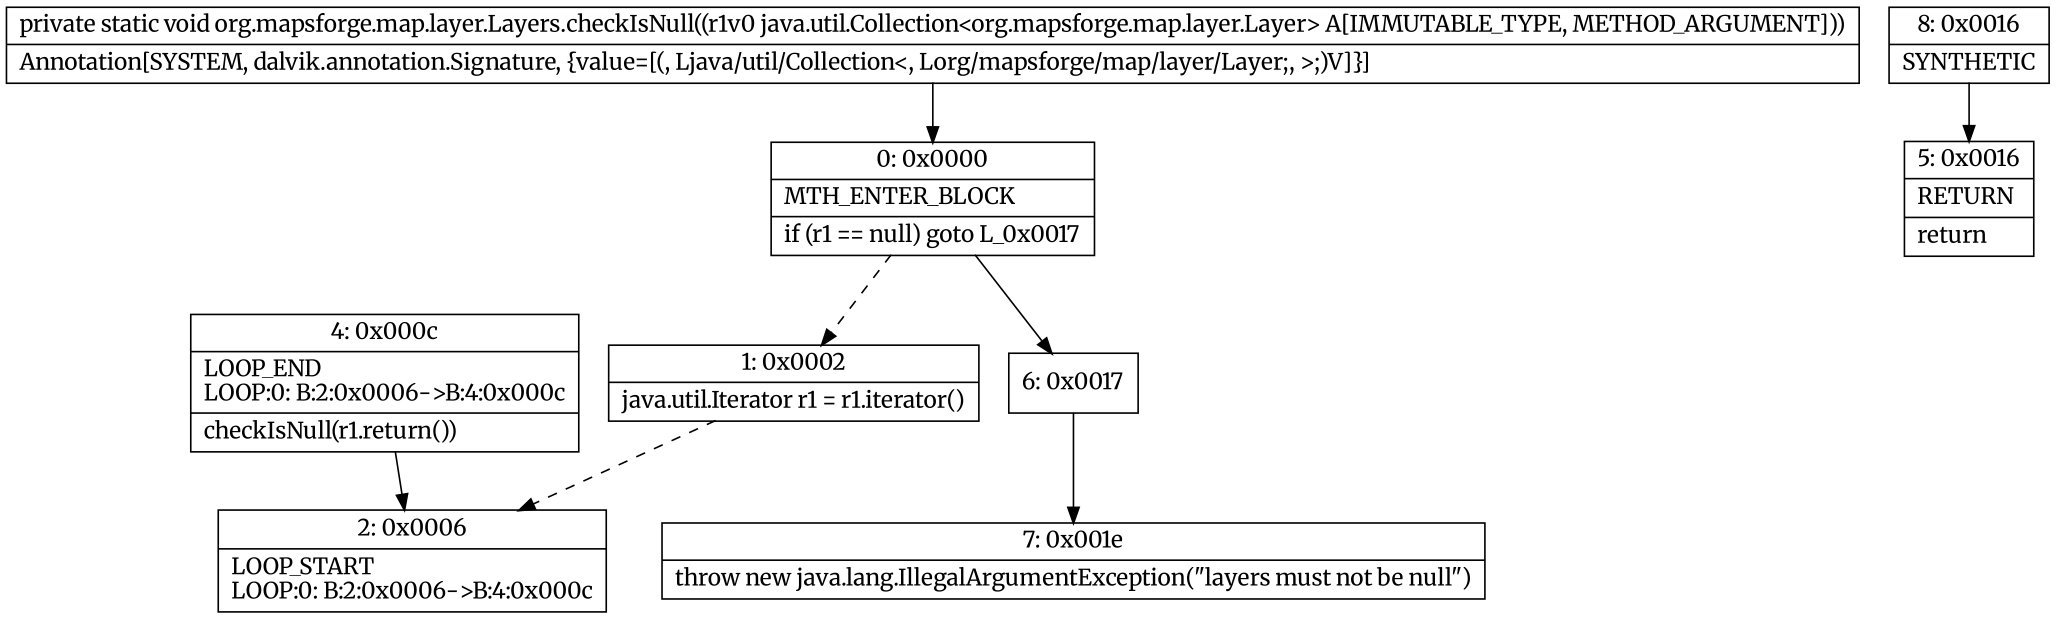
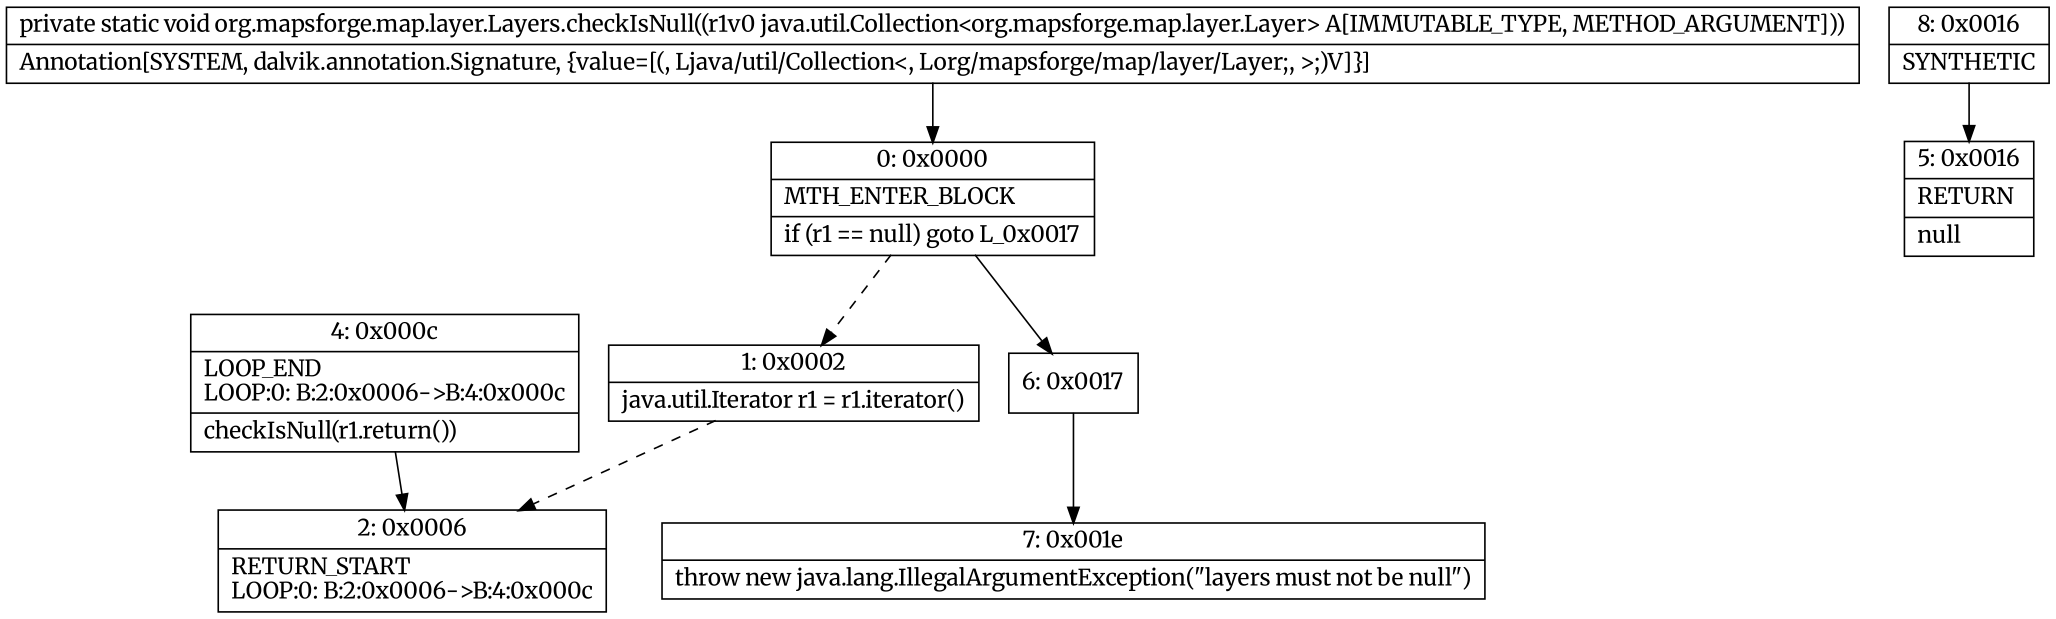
node "5: 0x0016": text "return" -> "null"
node "2: 0x0006": text "LOOP_START" -> "RETURN_START"
